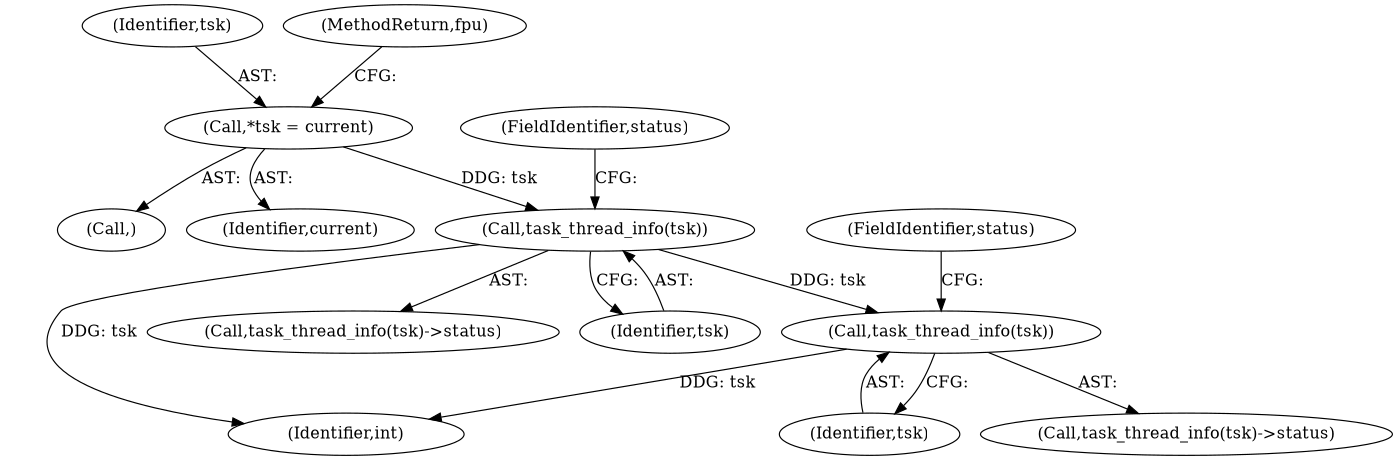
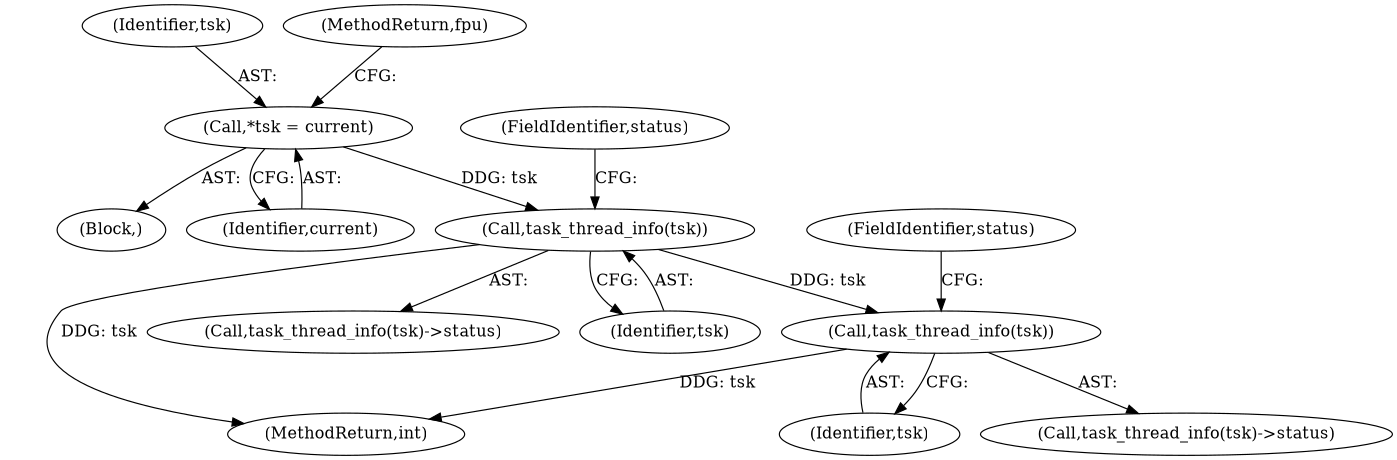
edge "(Call,*tsk = current)" -> "(Identifier,current)": label "AST: " -> "CFG: "
edge "(Identifier,current)" -> "(Call,*tsk = current)": added, label "AST:"
node "(Call,)": label "(Call,)" -> "(Block,)"
node "(Identifier,int)": label "(Identifier,int)" -> "(MethodReturn,int)"
